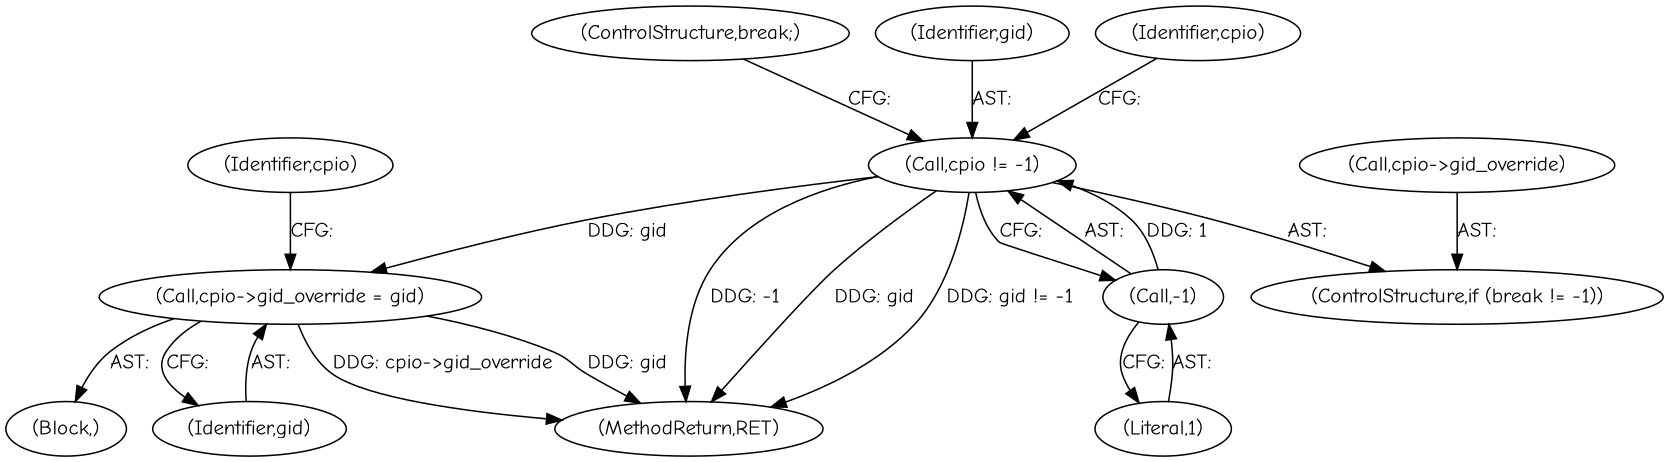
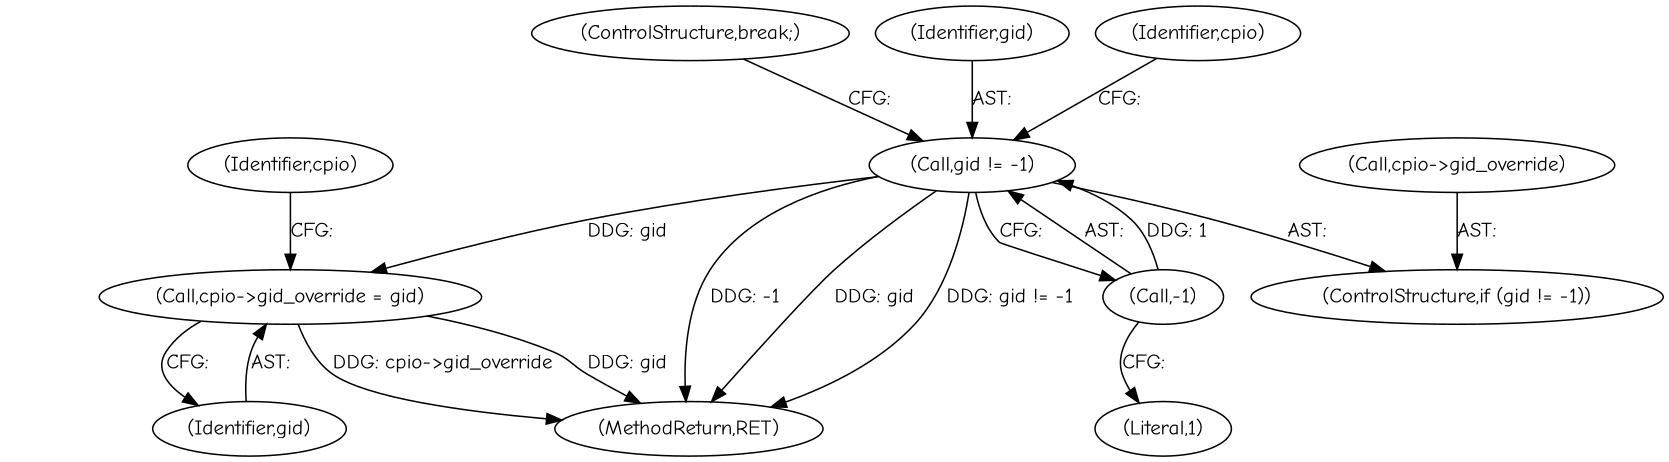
node "(Call,cpio != -1)": label "(Call,cpio != -1)" -> "(Call,gid != -1)"
node "(ControlStructure,if (break != -1))": label "(ControlStructure,if (break != -1))" -> "(ControlStructure,if (gid != -1))"
edge "(Literal,1)" -> "(Call,-1)": removed, label "AST:"
node "(Block,)": removed
